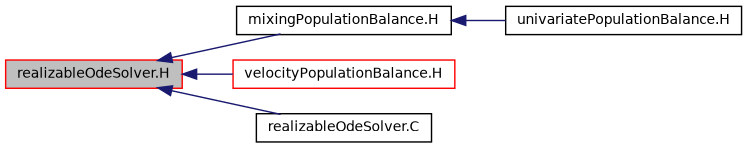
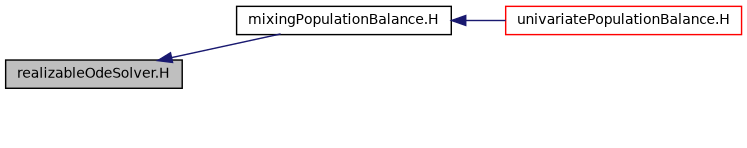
node "univariatePopulationBalance.H": color black -> red
node "realizableOdeSolver.H": color red -> black
node "velocityPopulationBalance.H": removed
node "realizableOdeSolver.C": removed
